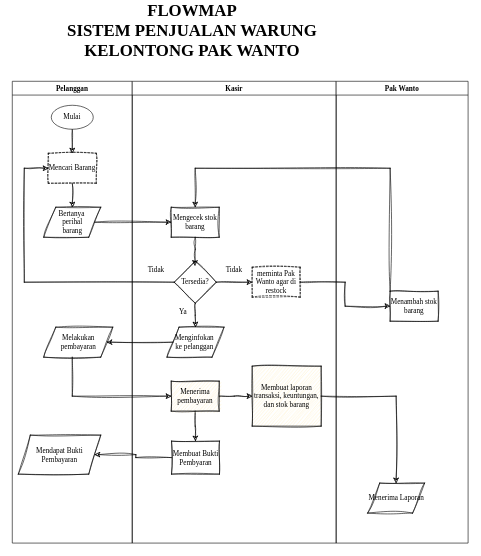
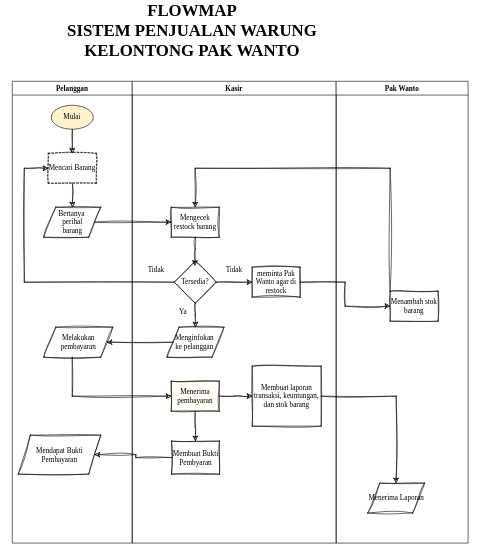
node "Mulai": fillcolor #ffffff -> #fff2cc
node "Mengecek stok barang": label "Mengecek stok barang" -> "Mengecek restock barang"
node "meminta Pak Wanto agar di restock": style dashed -> solid
node "Membuat laporan transaksi, keuntungan, dan stok barang": fillcolor #fff2cc -> #ffffff
